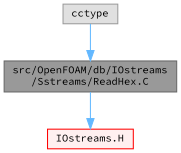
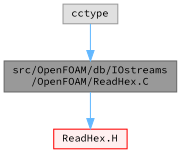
node "src/OpenFOAM/db/IOstreams /Sstreams/ReadHex.C": label "src/OpenFOAM/db/IOstreams /Sstreams/ReadHex.C" -> "src/OpenFOAM/db/IOstreams /OpenFOAM/ReadHex.C"
node "IOstreams.H": label "IOstreams.H" -> "ReadHex.H"
